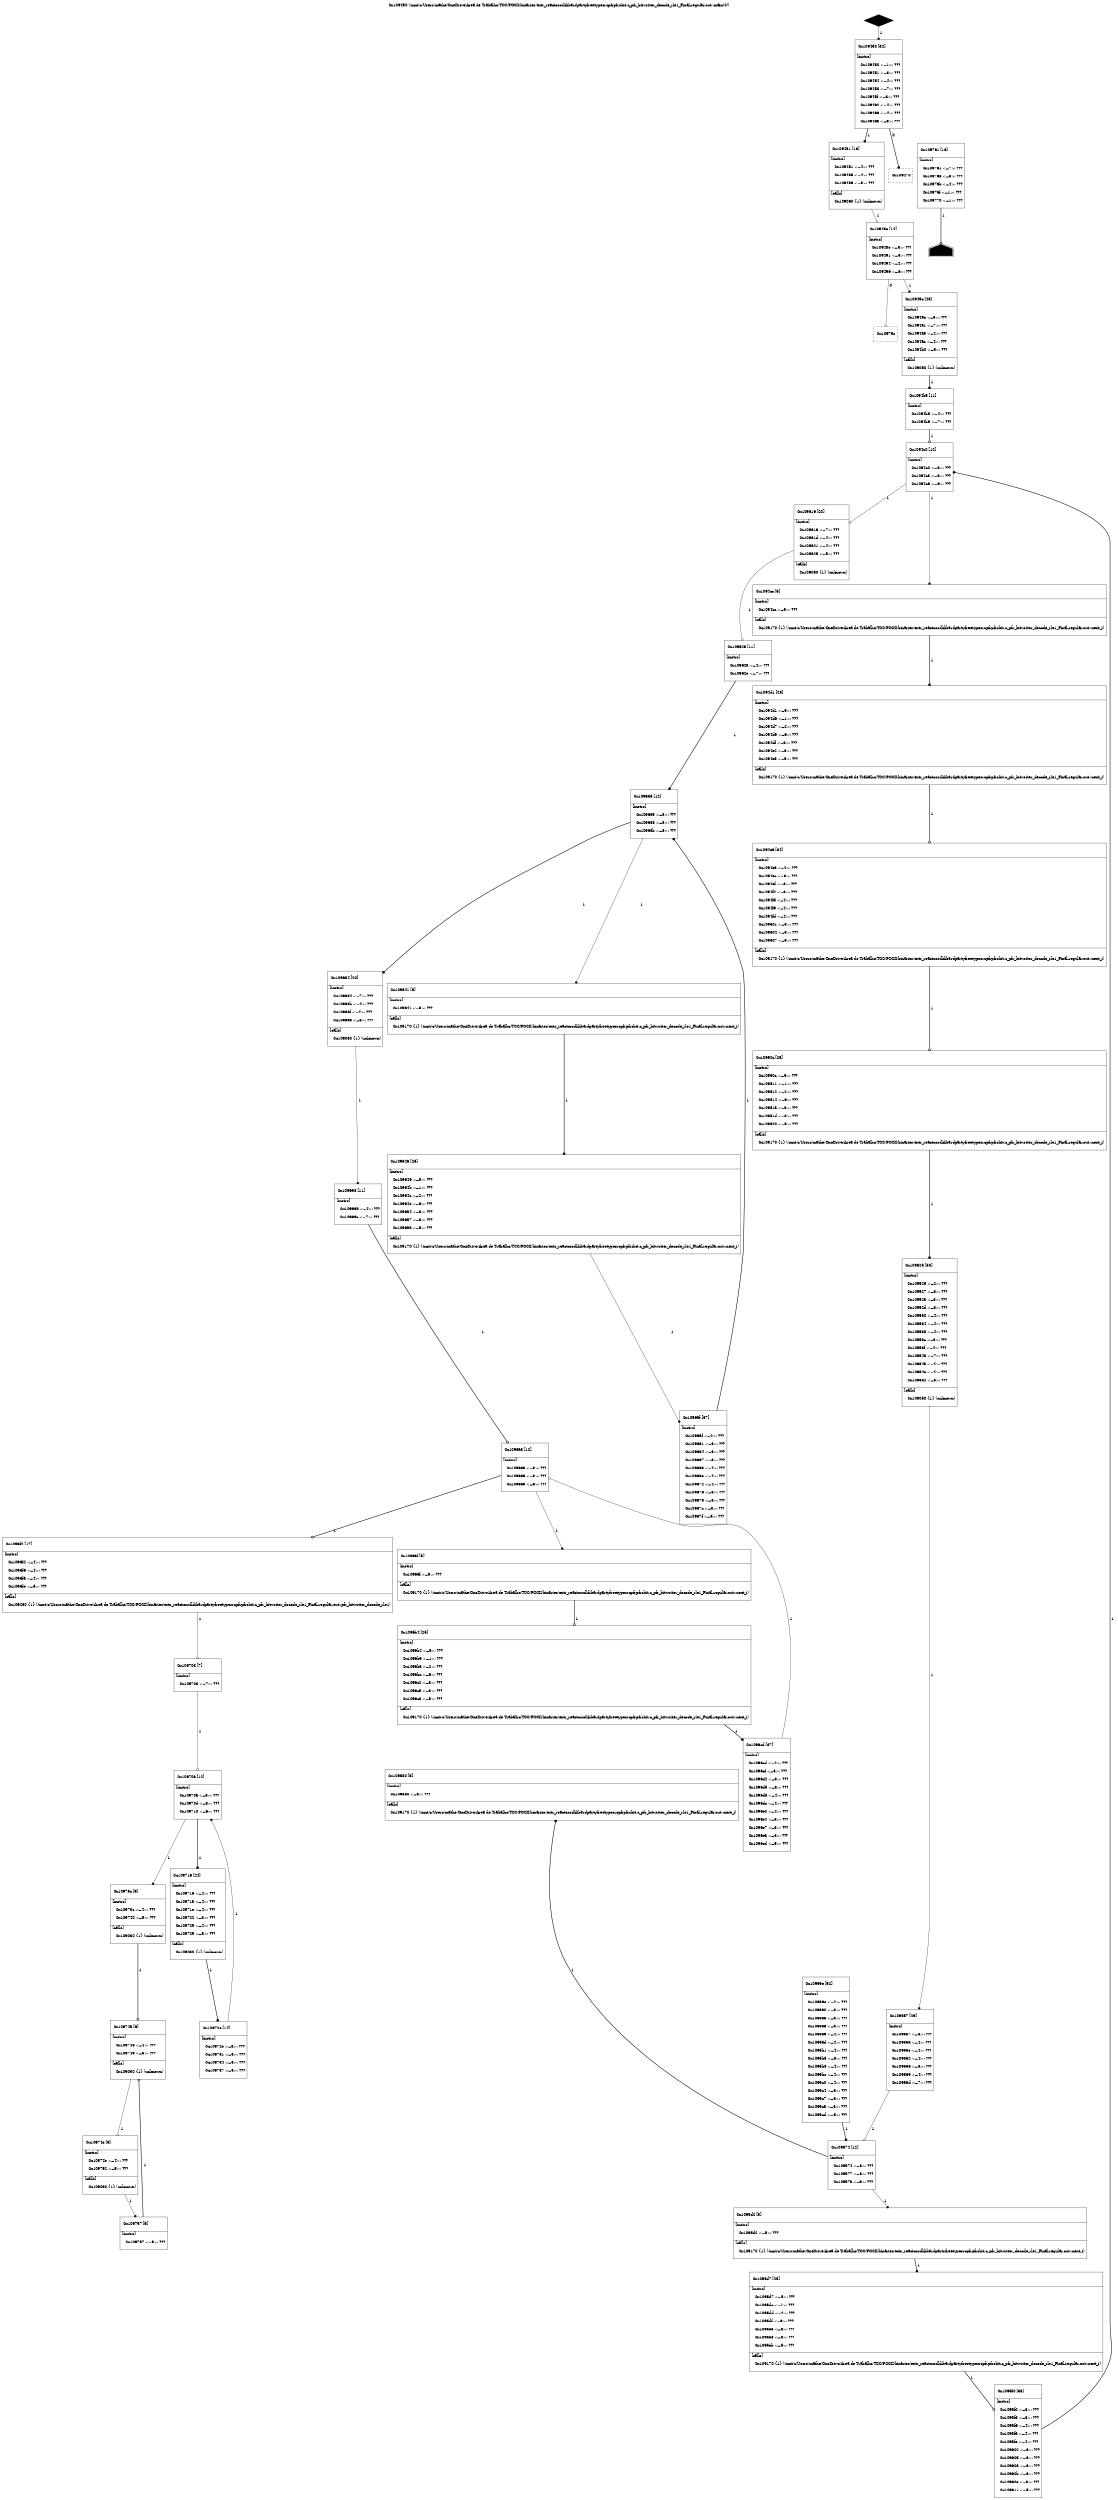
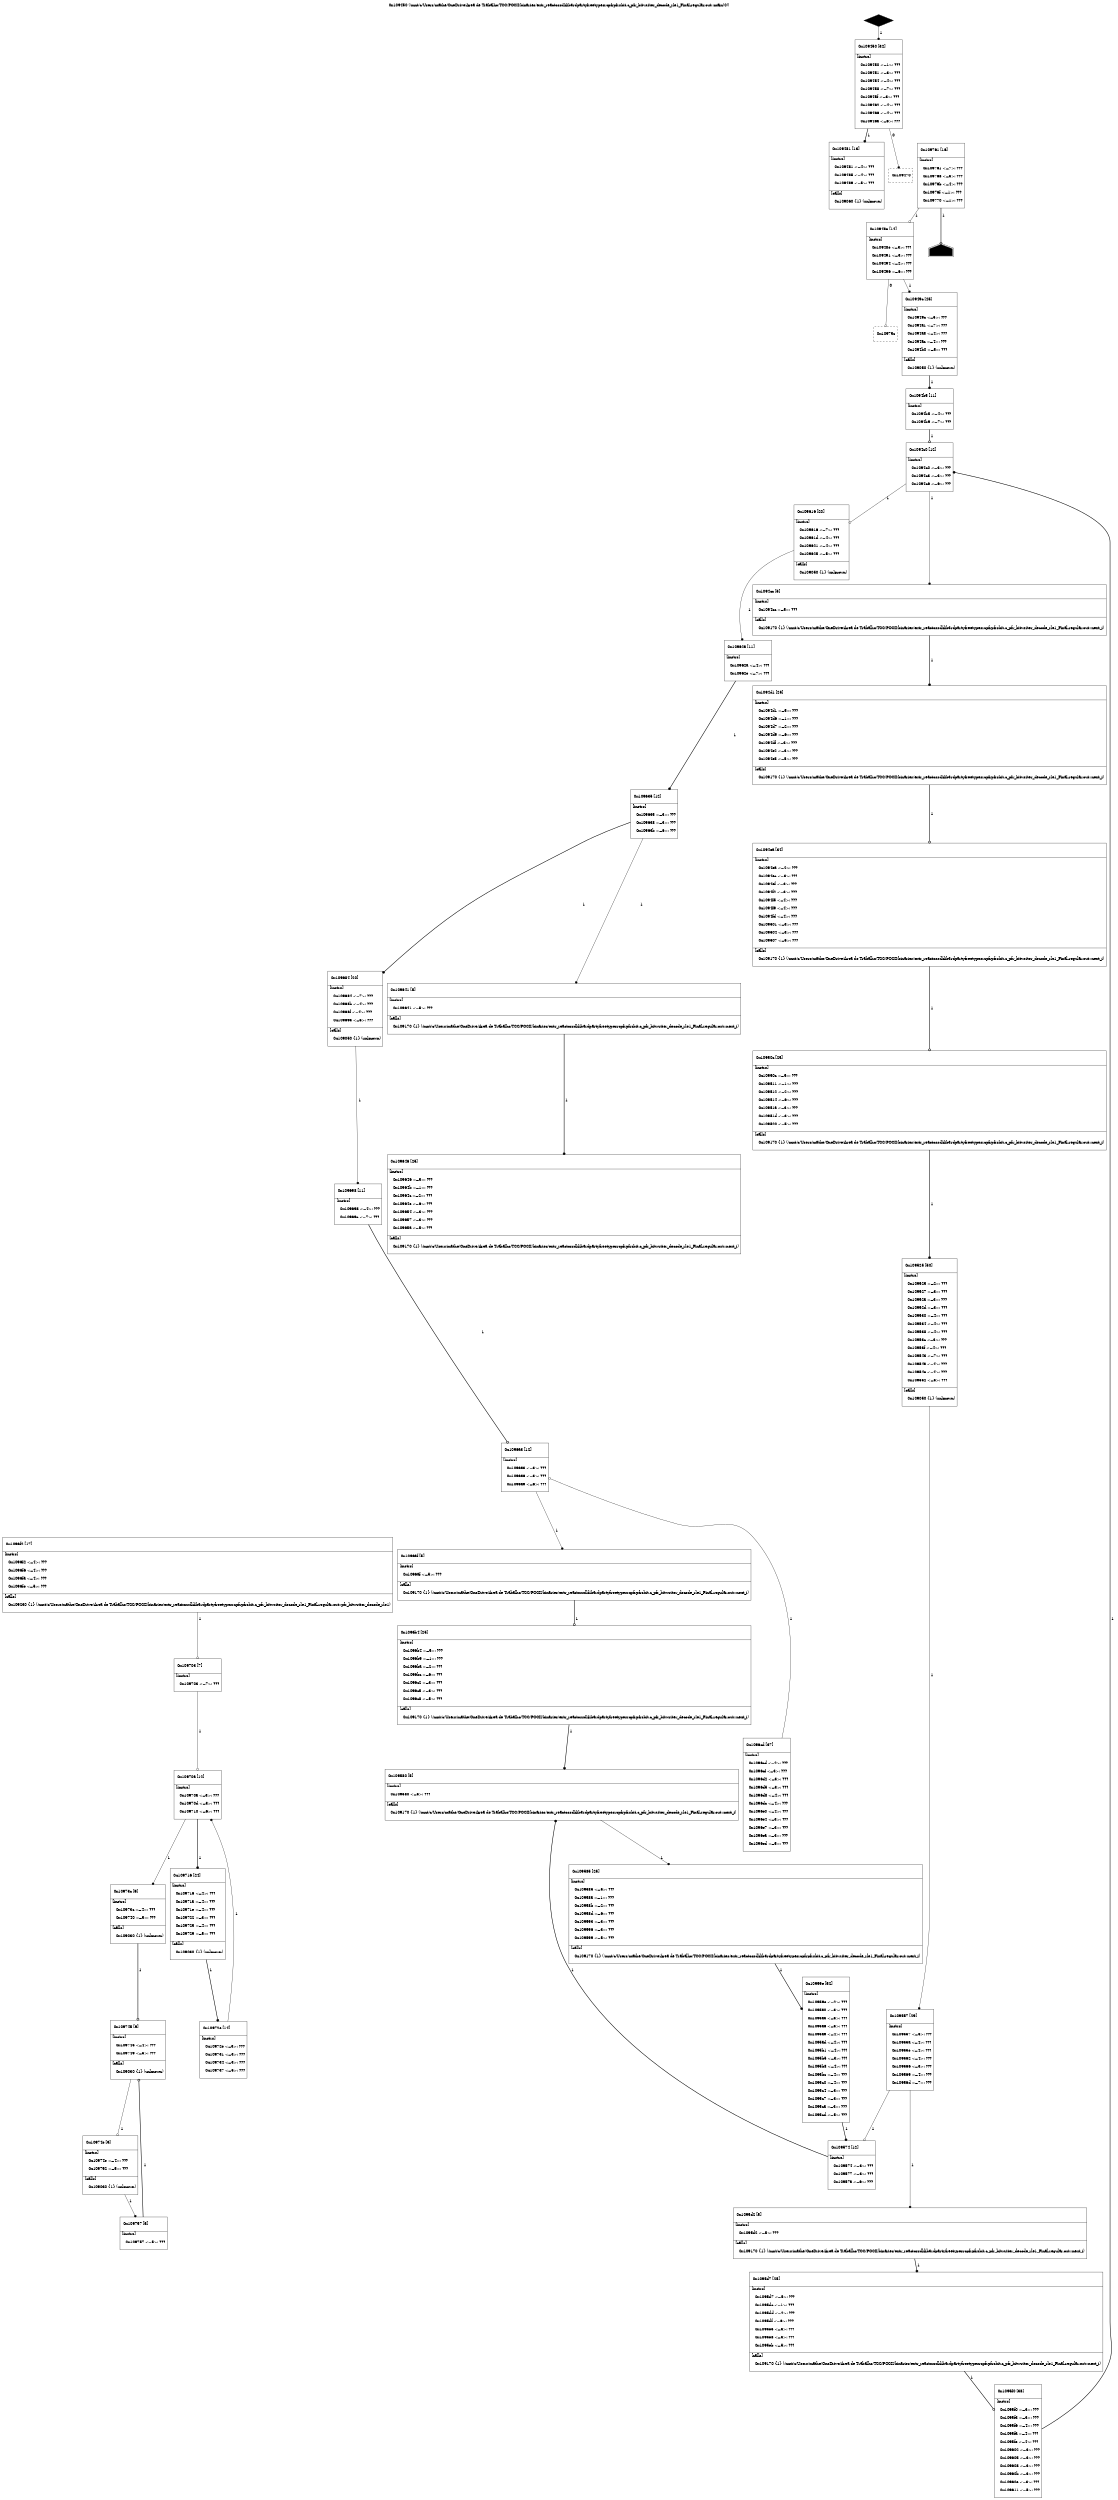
edge "0x109450 [32]" -> "0x109470": style bold -> solid
edge "0x109481 [13]" -> "0x10948e [14]": now "0x109761 [16]" -> "0x10948e [14]"
edge "0x109616 [20]" -> "0x10962a [11]": arrowhead odot -> dot
node "0x10965f [37]": removed
edge "0x1096a3 [12]" -> "0x1096f2 [17]": removed, label "1"
edge "0x1096b4 [25]" -> "0x1096cd [37]": now "0x1096b4 [25]" -> "0x109580 [5]"
node "0x109585 [25]": added
edge "0x109574 [12]" -> "0x1095d2 [5]": now "0x109557 [29]" -> "0x1095d2 [5]"
